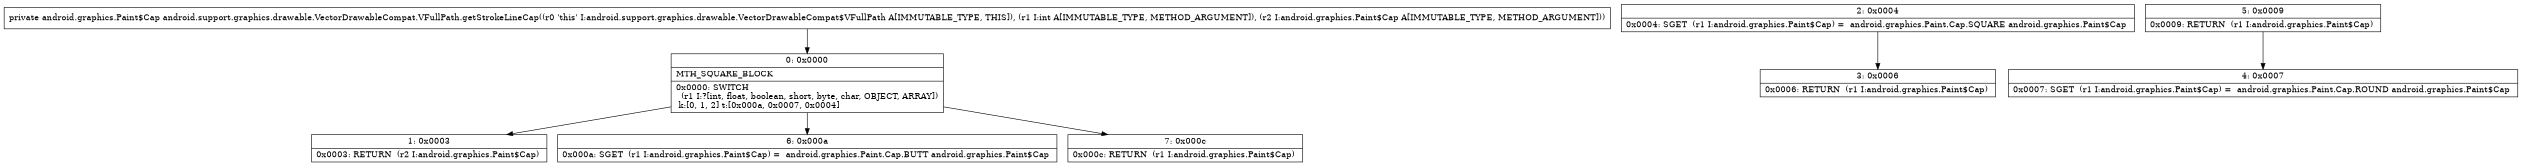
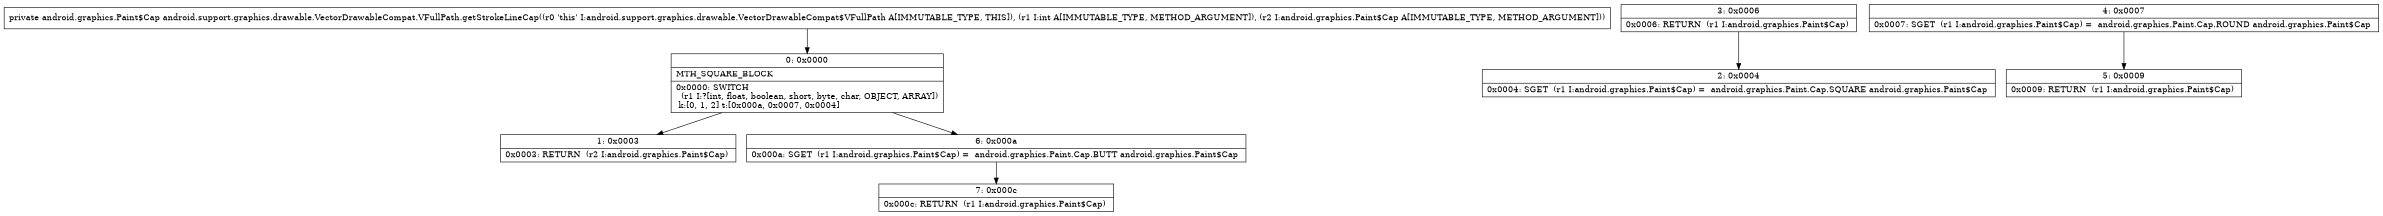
edge "2: 0x0004" -> "3: 0x0006": reversed
edge "5: 0x0009" -> "4: 0x0007": reversed
edge "0: 0x0000" -> "7: 0x000c": now "6: 0x000a" -> "7: 0x000c"
